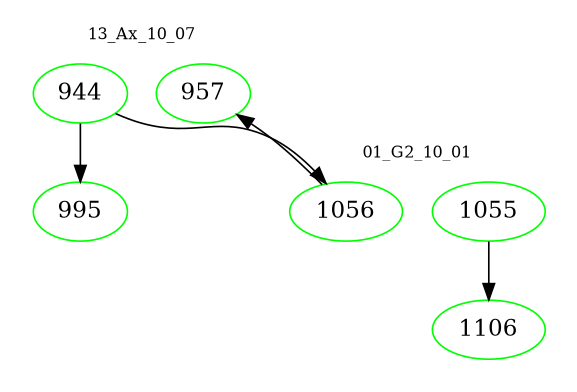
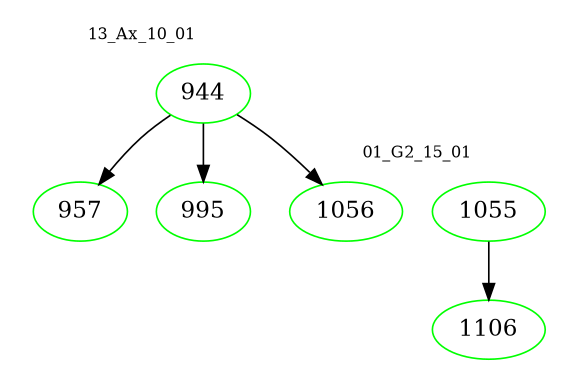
cluster "13_Ax_10_07": label "13_Ax_10_07" -> "13_Ax_10_01"
edge "1056" -> "957": now "944" -> "957"
cluster "01_G2_10_01": label "01_G2_10_01" -> "01_G2_15_01"
